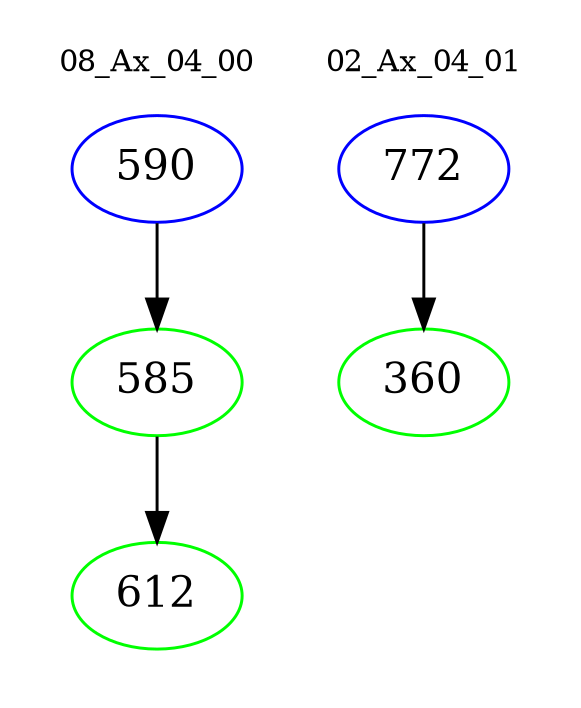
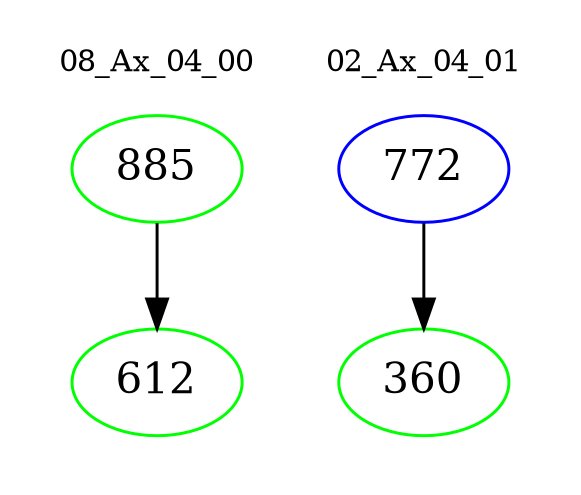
node "590": removed
node "585": label "585" -> "885"
